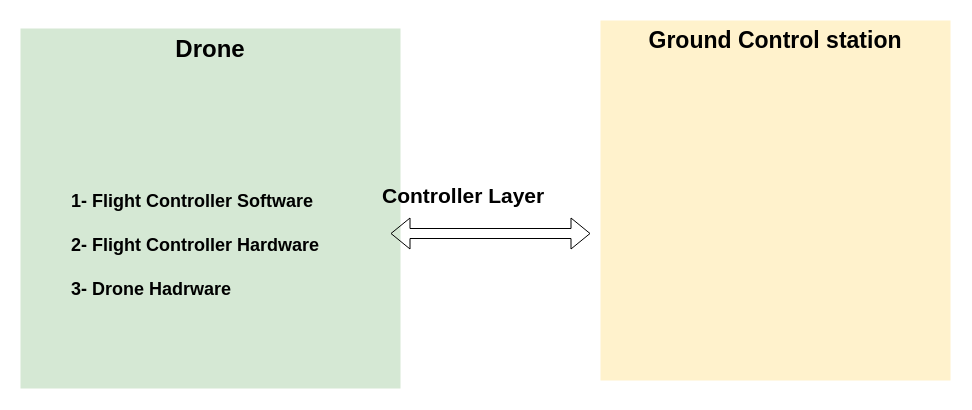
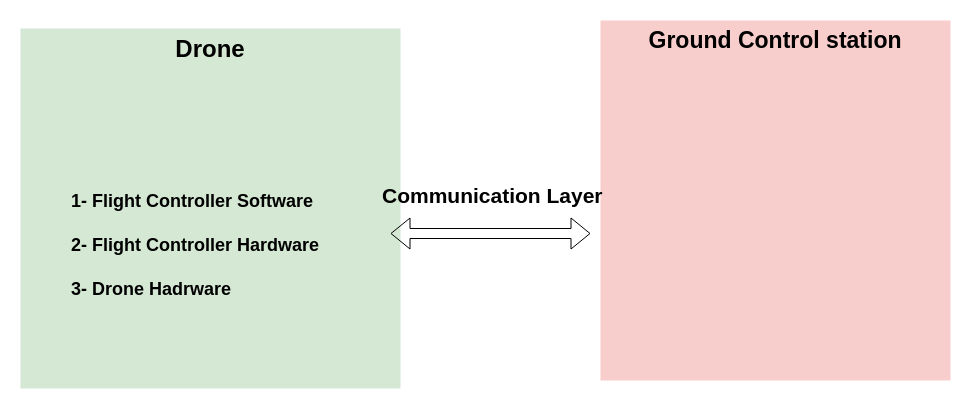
node "Controller Layer": label "Controller Layer" -> "Communication Layer"
node "Ground Control station": fillcolor #fff2cc -> #f8cecc
